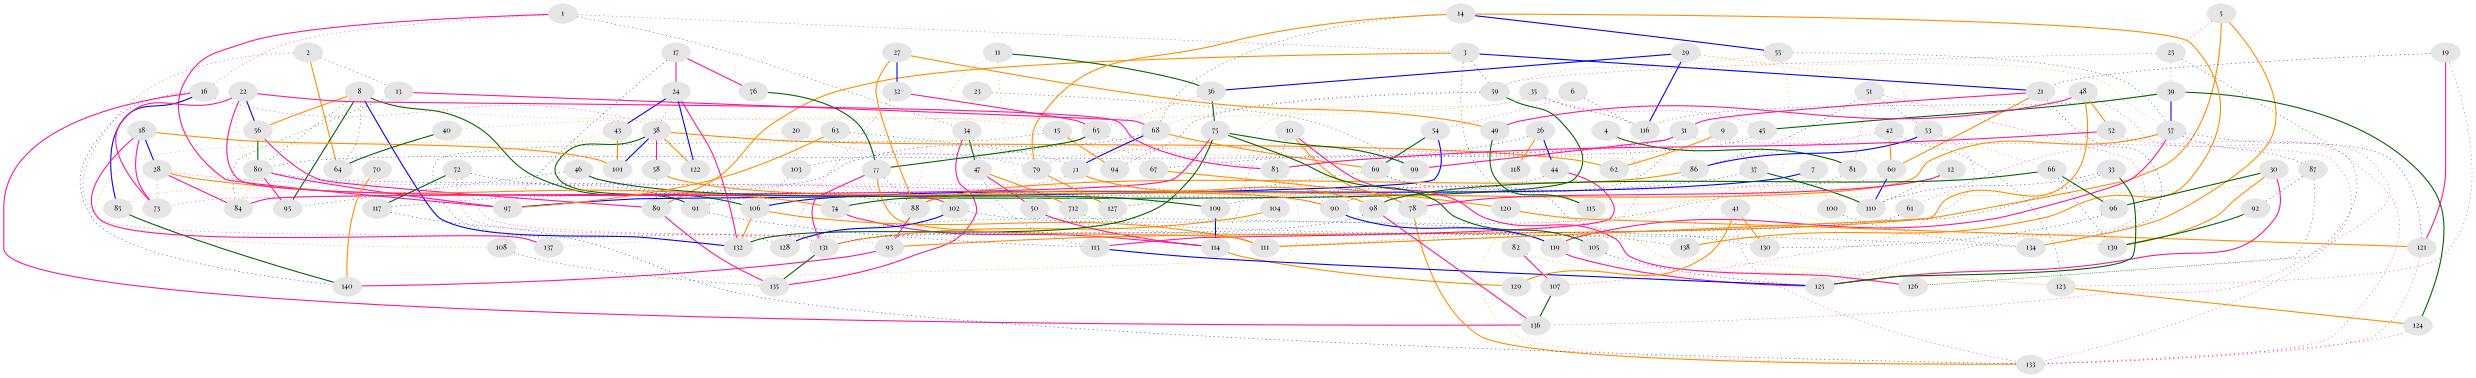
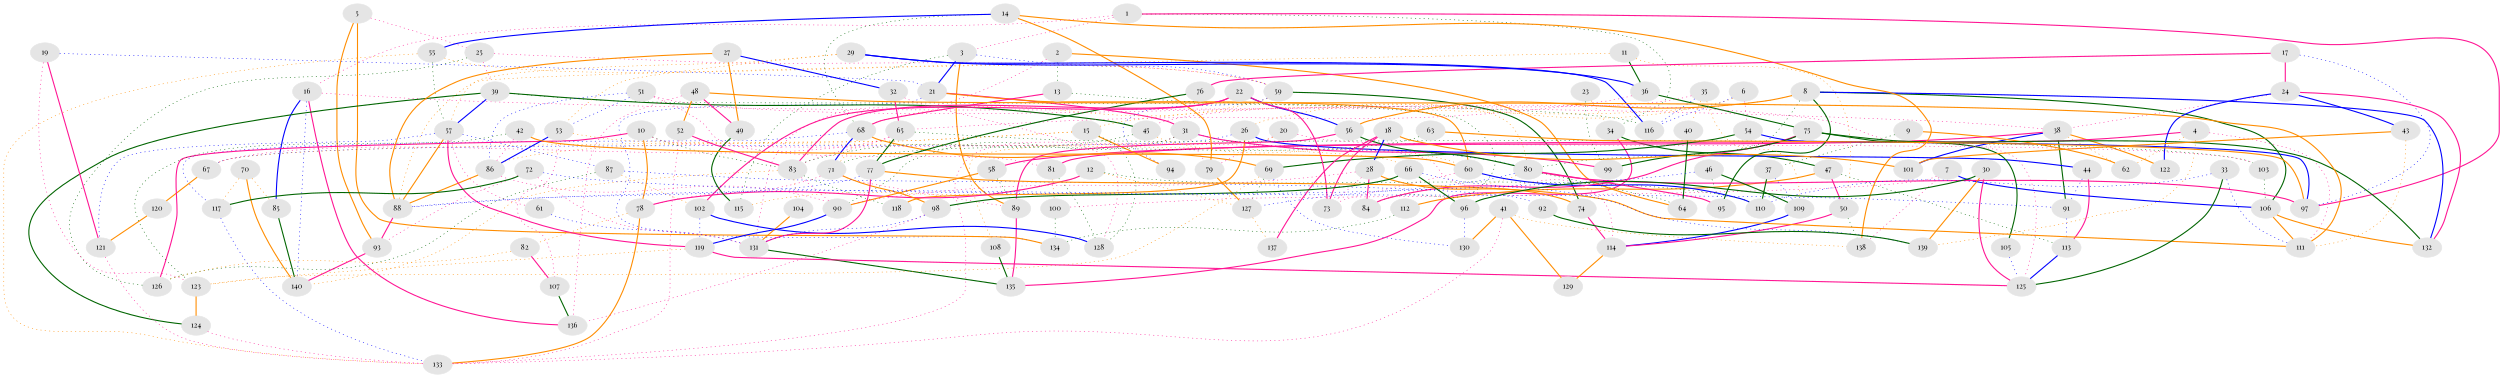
edge "8" -- "64": now "80" -- "64"
edge "38" -- "62": style bold -> dotted
edge "4" -- "81": color darkgreen -> deeppink
edge "83" -- "104": color darkgreen -> darkorange
edge "83" -- "118": added
node "712": label "712" -> "112"
edge "98" -- "136": style bold -> dotted
edge "108" -- "135": style dotted -> bold
